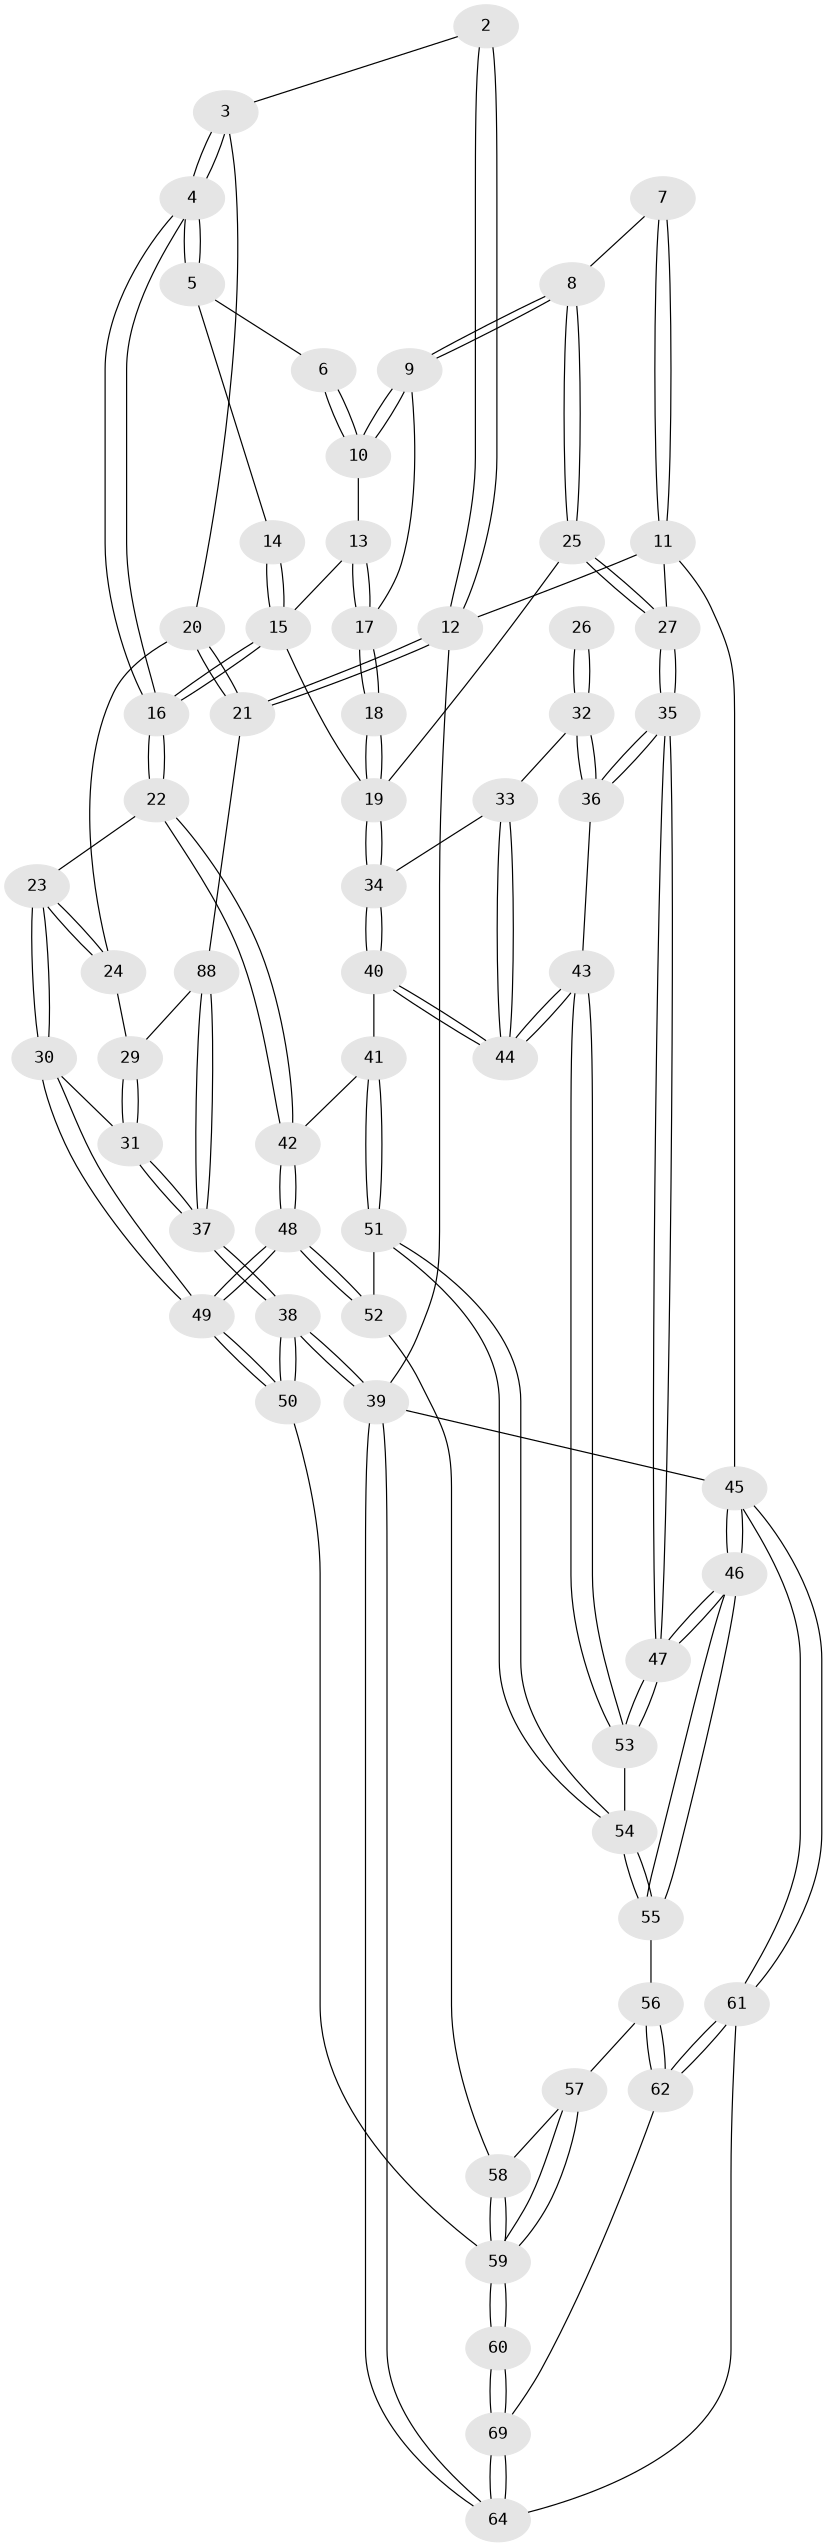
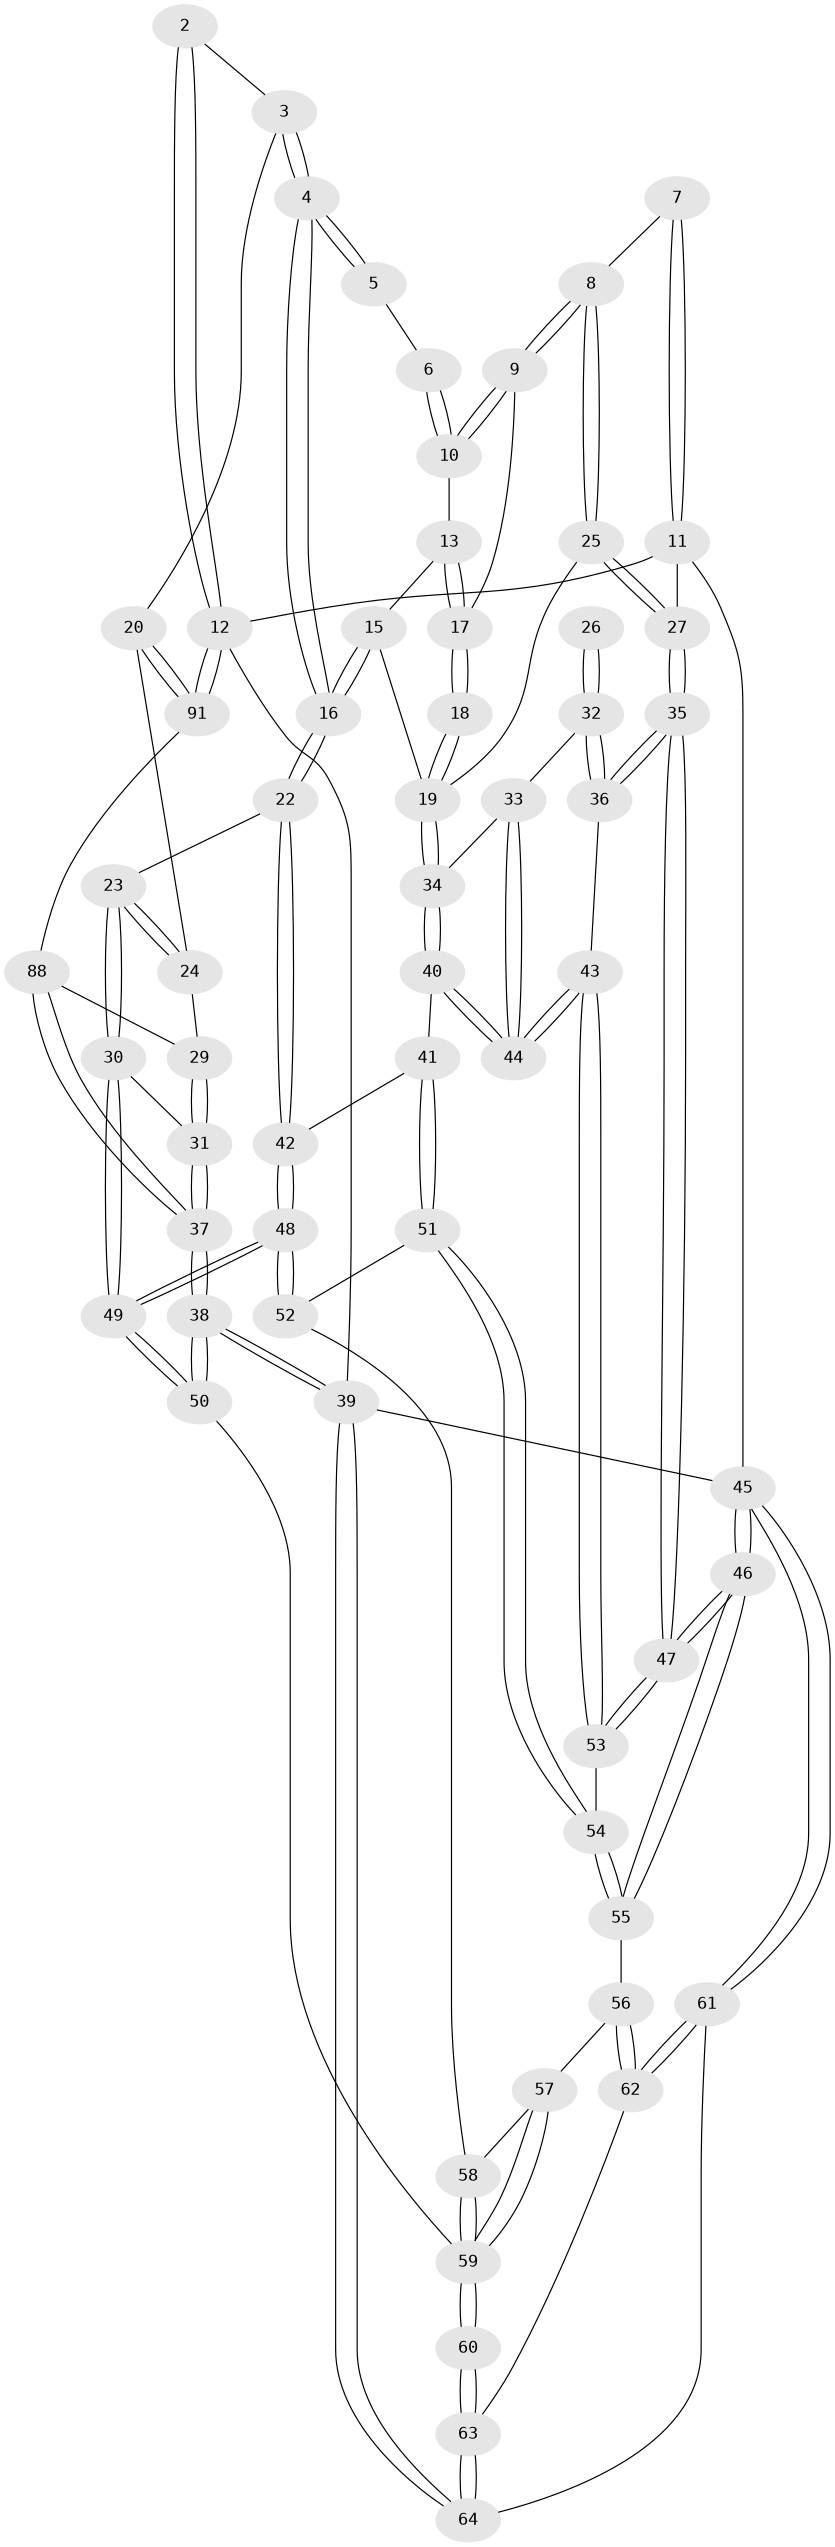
node "14": removed
node "21": label "21" -> "91"
node "69": label "69" -> "63"
